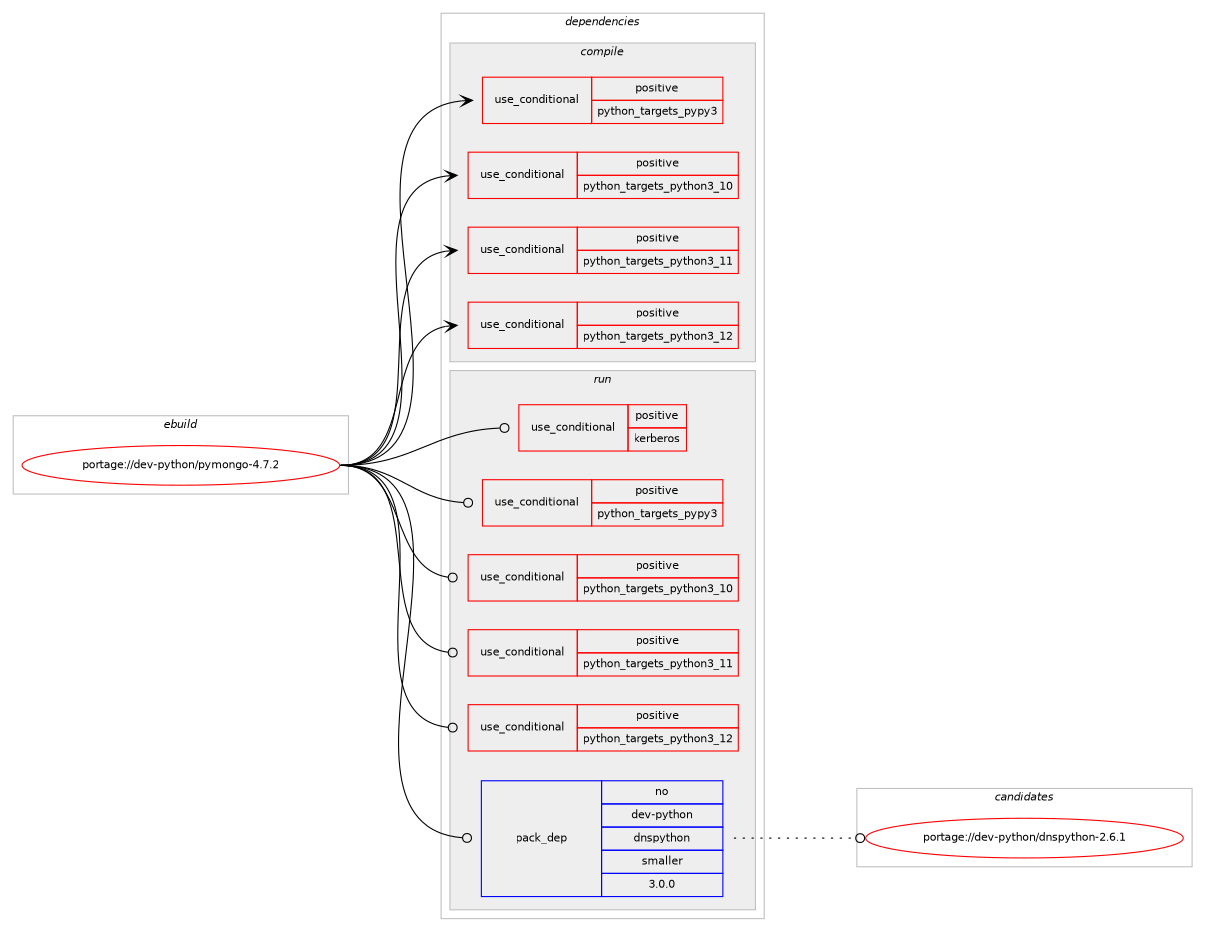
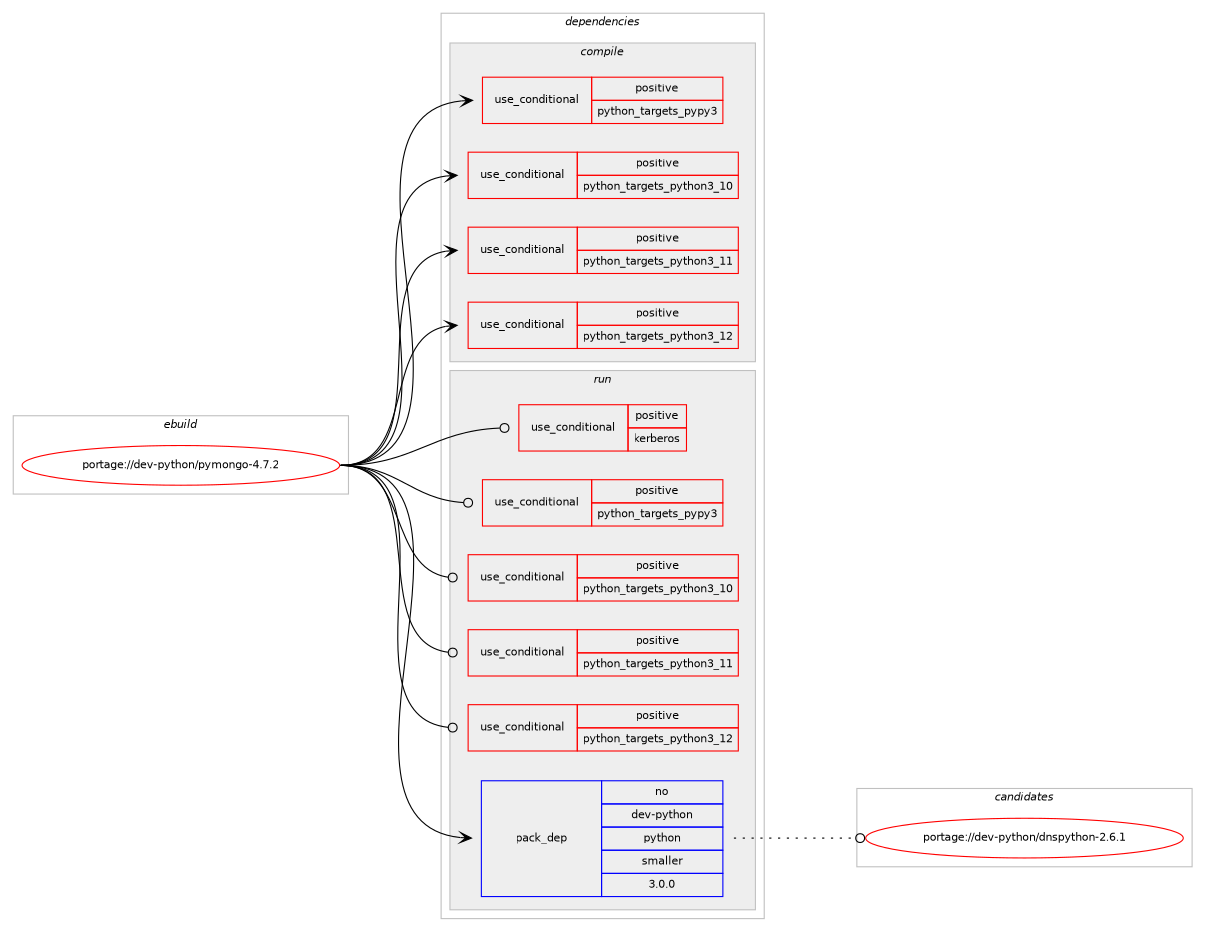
edge "portage://dev-python/pymongo-4.7.2" -> "pack_dep": arrowhead odot -> vee
node "pack_dep": text "dnspython" -> "python"
